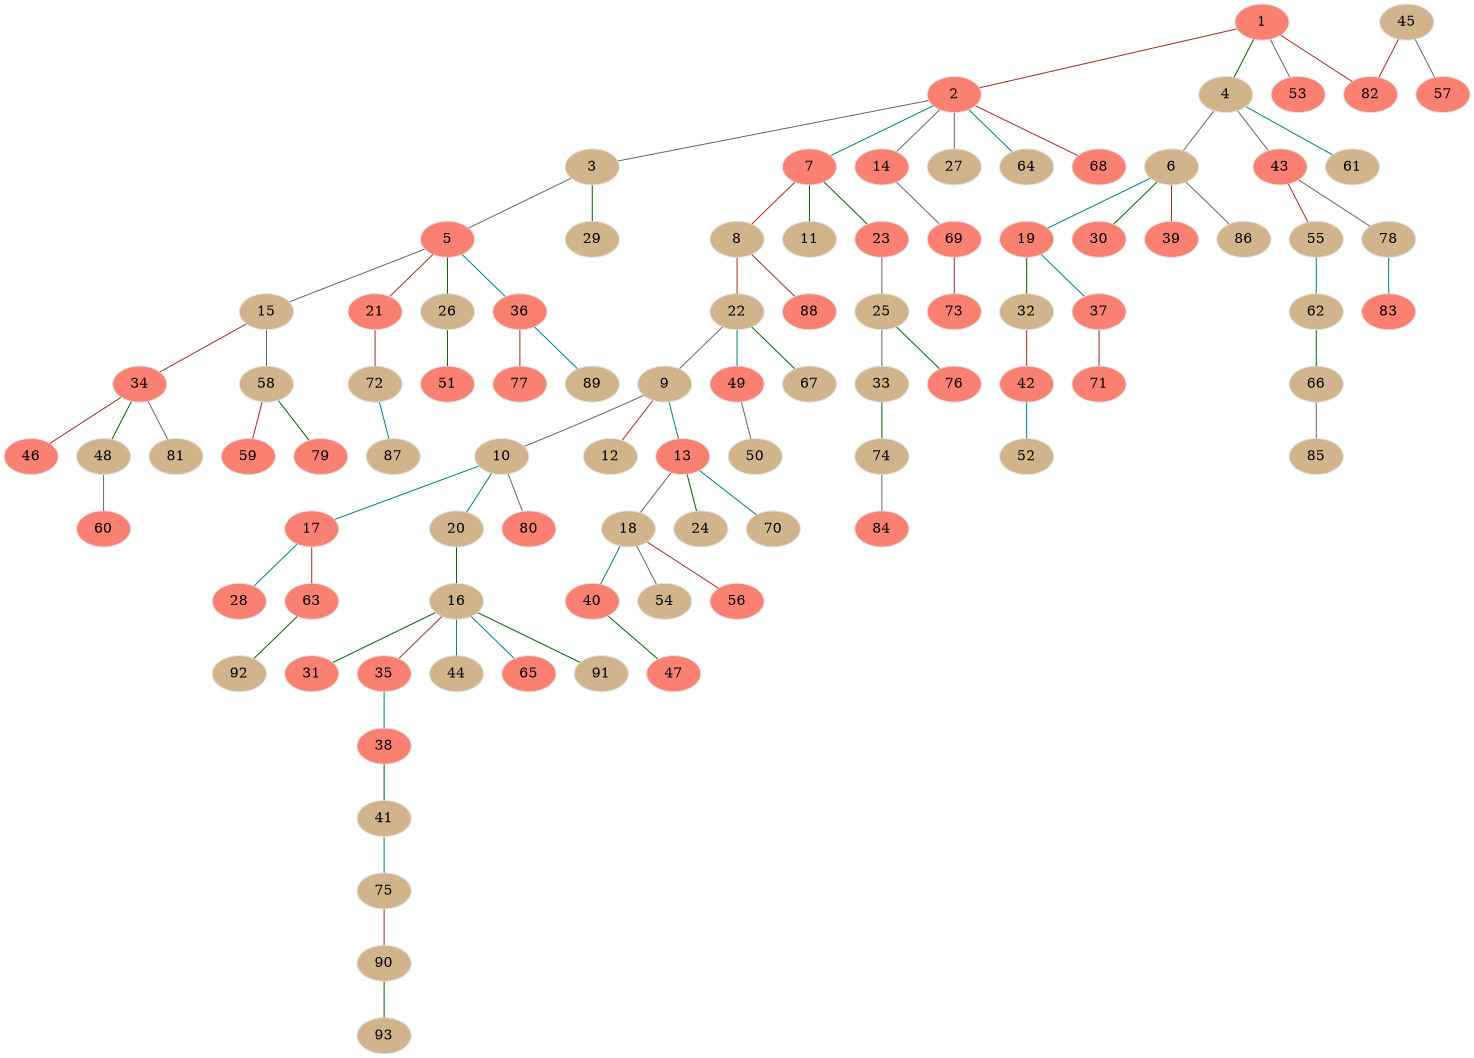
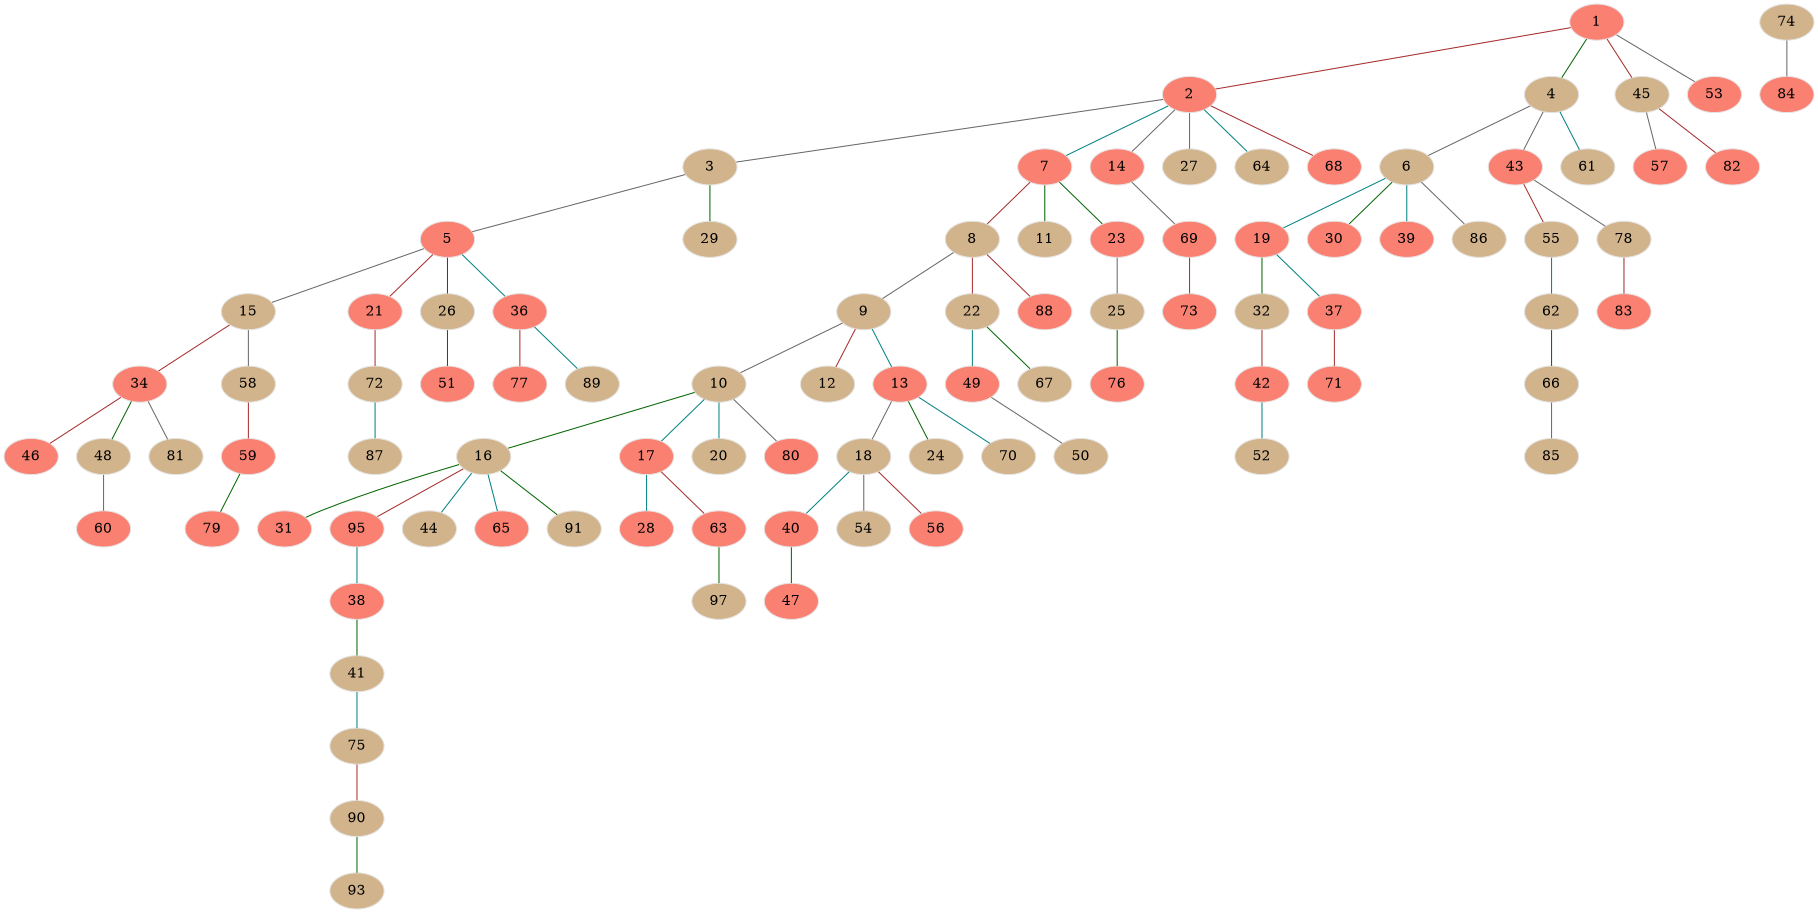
edge "1" -- "82": now "1" -- "45"
edge "6" -- "39": color brown -> teal
edge "78" -- "83": color teal -> brown
edge "22" -- "9": now "8" -- "9"
node "33": removed
edge "58" -- "79": now "59" -- "79"
edge "20" -- "16": now "10" -- "16"
node "92": label "92" -> "97"
node "35": label "35" -> "95"
